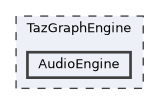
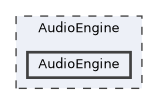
cluster "TazGraphEngine": label "TazGraphEngine" -> "AudioEngine"
